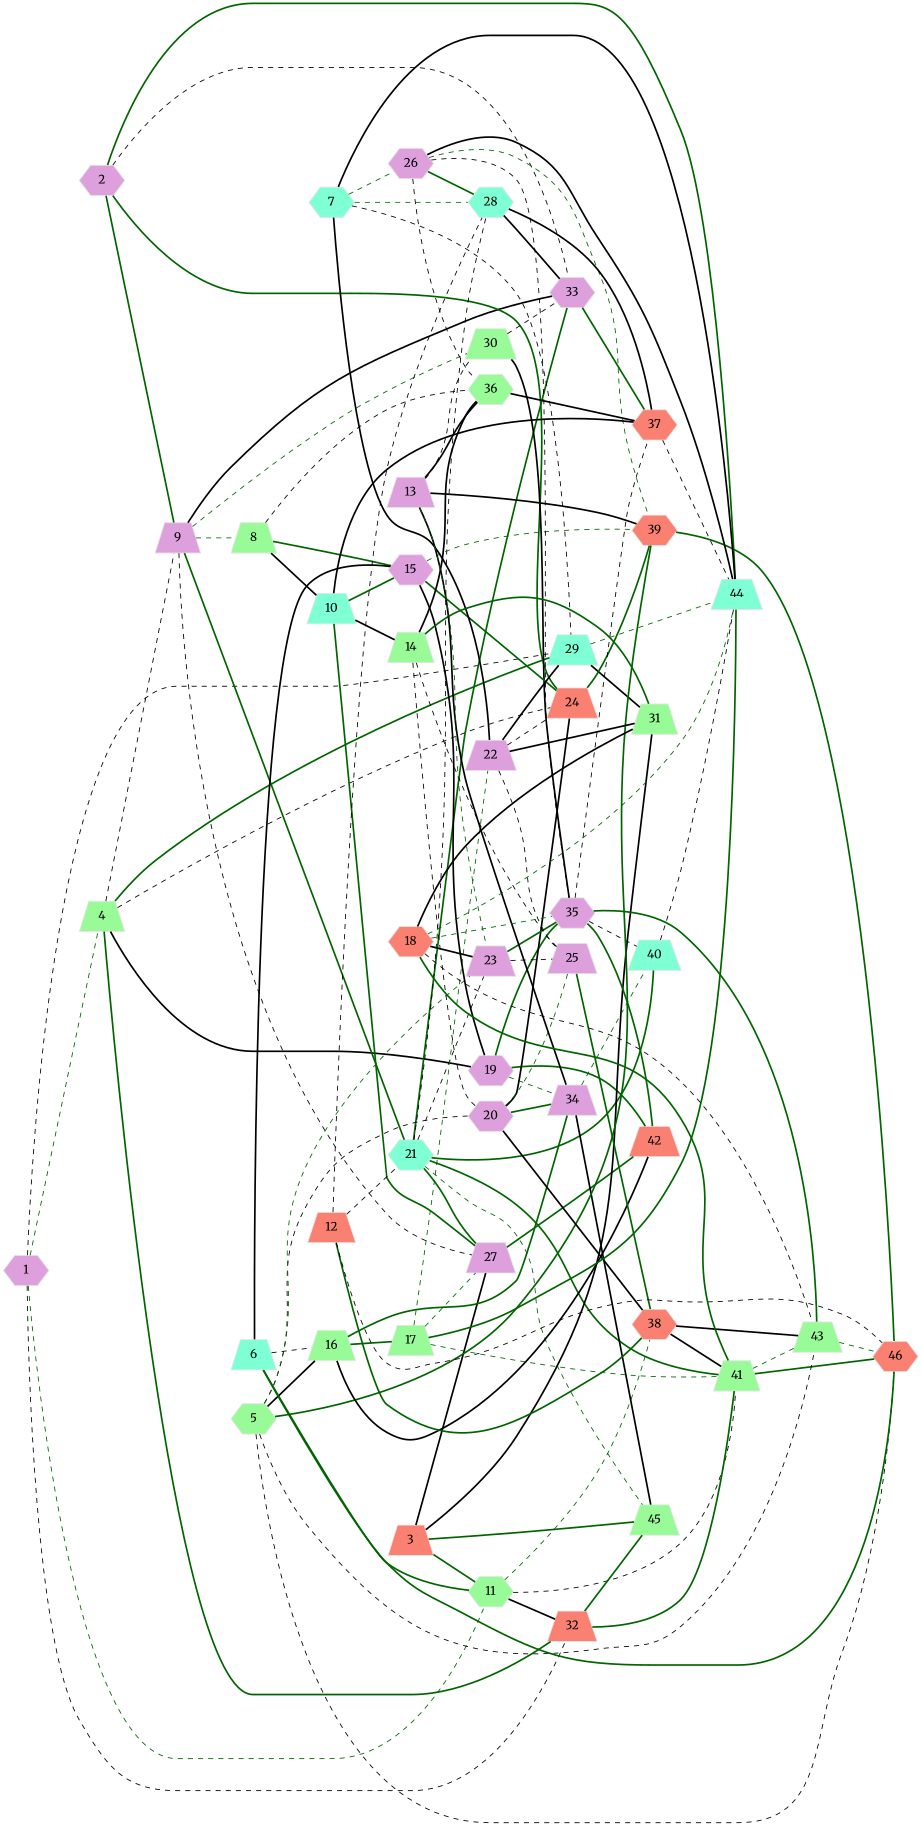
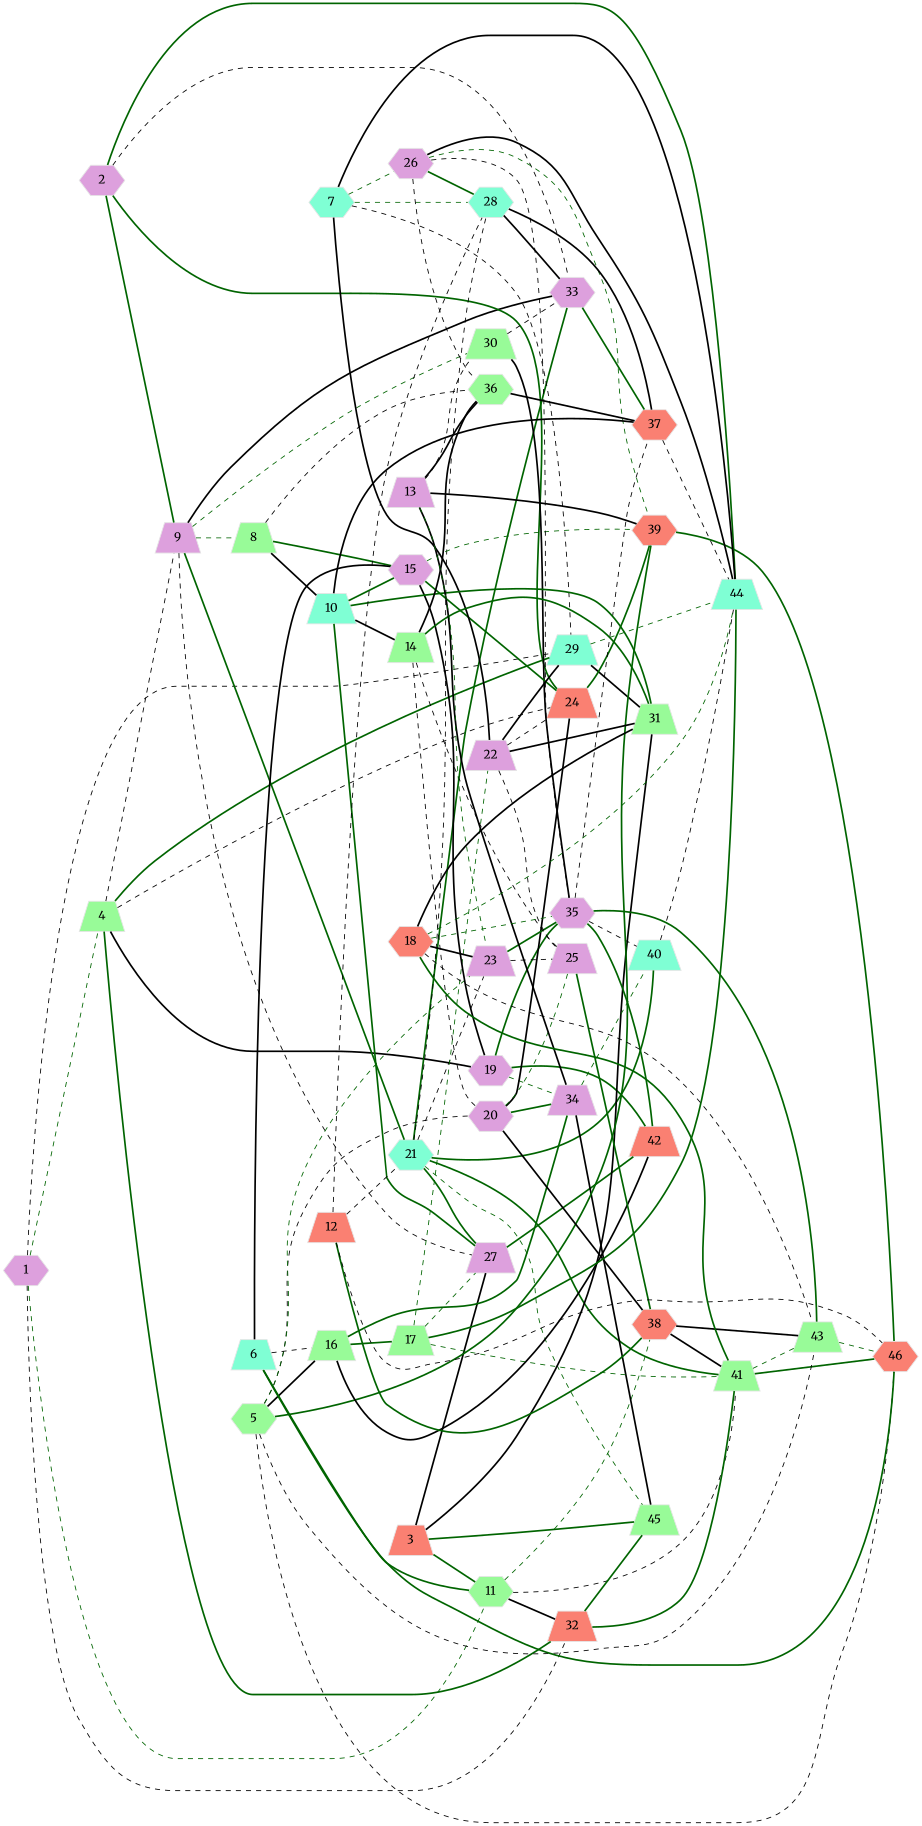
edge "10" -- "31": added
